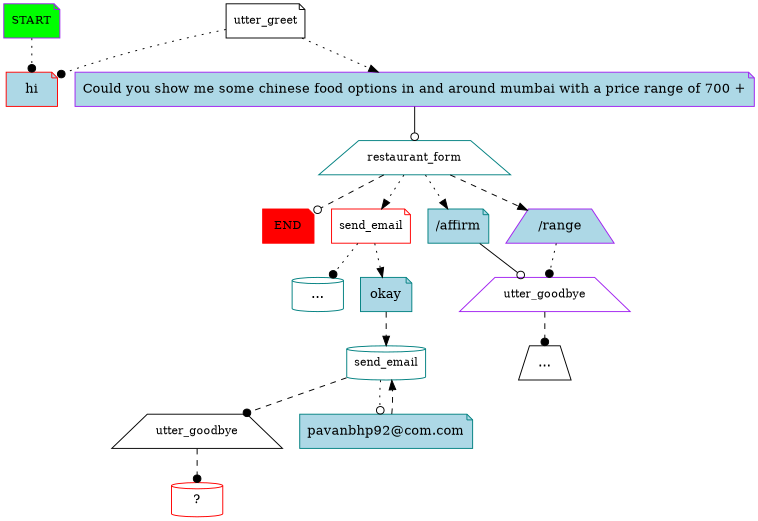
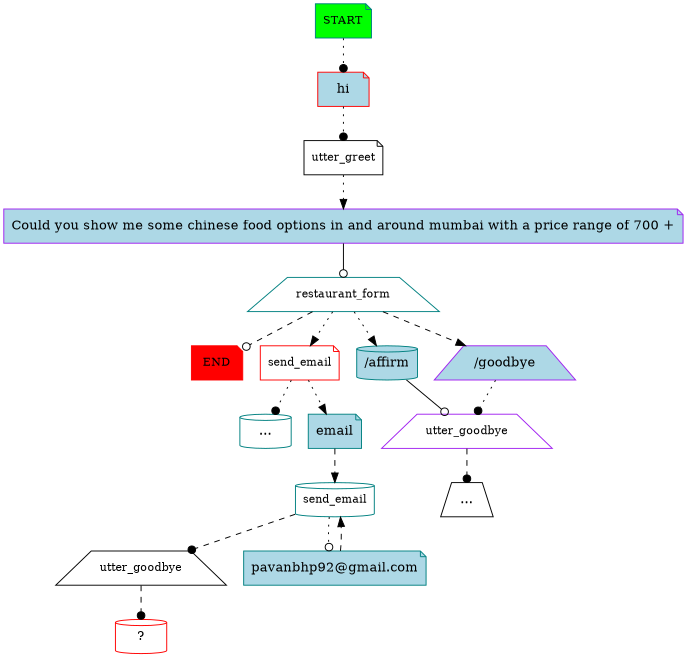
node "START": color purple -> teal
edge "utter_greet" -> "hi": reversed
node "/affirm": shape note -> cylinder
node "/range": label "/range" -> "/goodbye"
node "okay": label "okay" -> "email"
node "pavanbhp92@com.com": label "pavanbhp92@com.com" -> "pavanbhp92@gmail.com"
